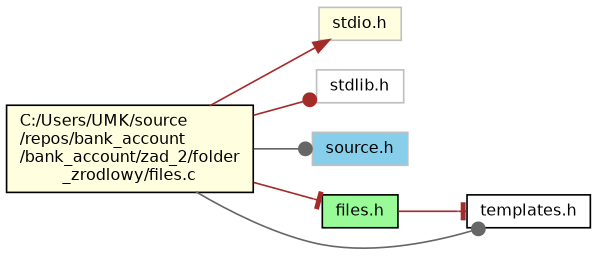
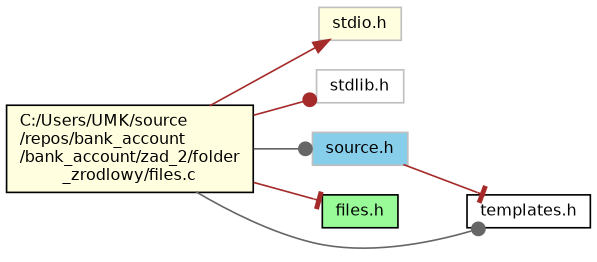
edge "files.h" -> "templates.h": now "source.h" -> "templates.h"
